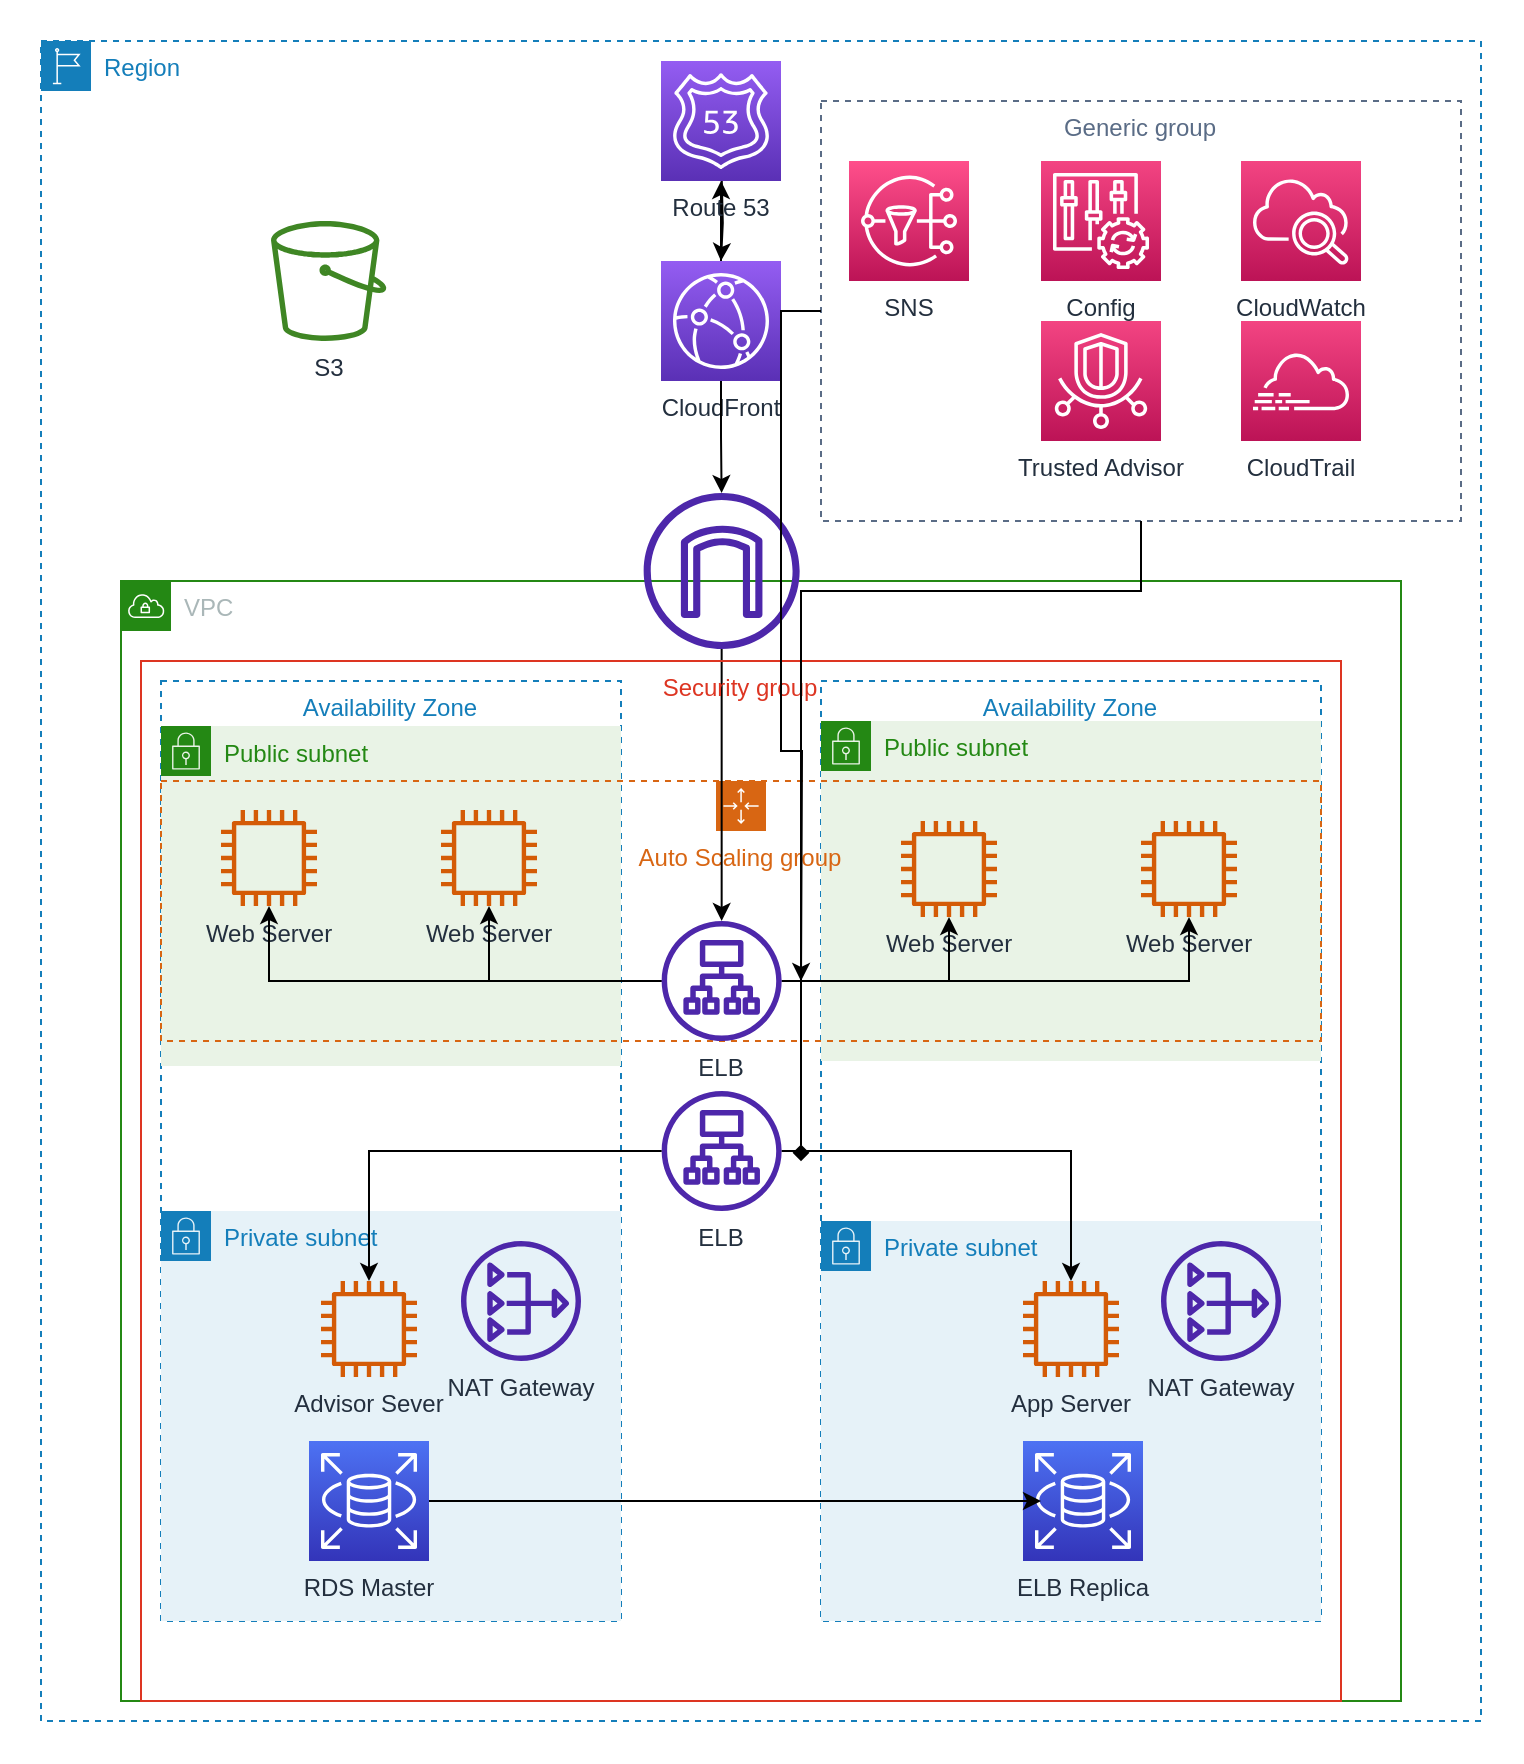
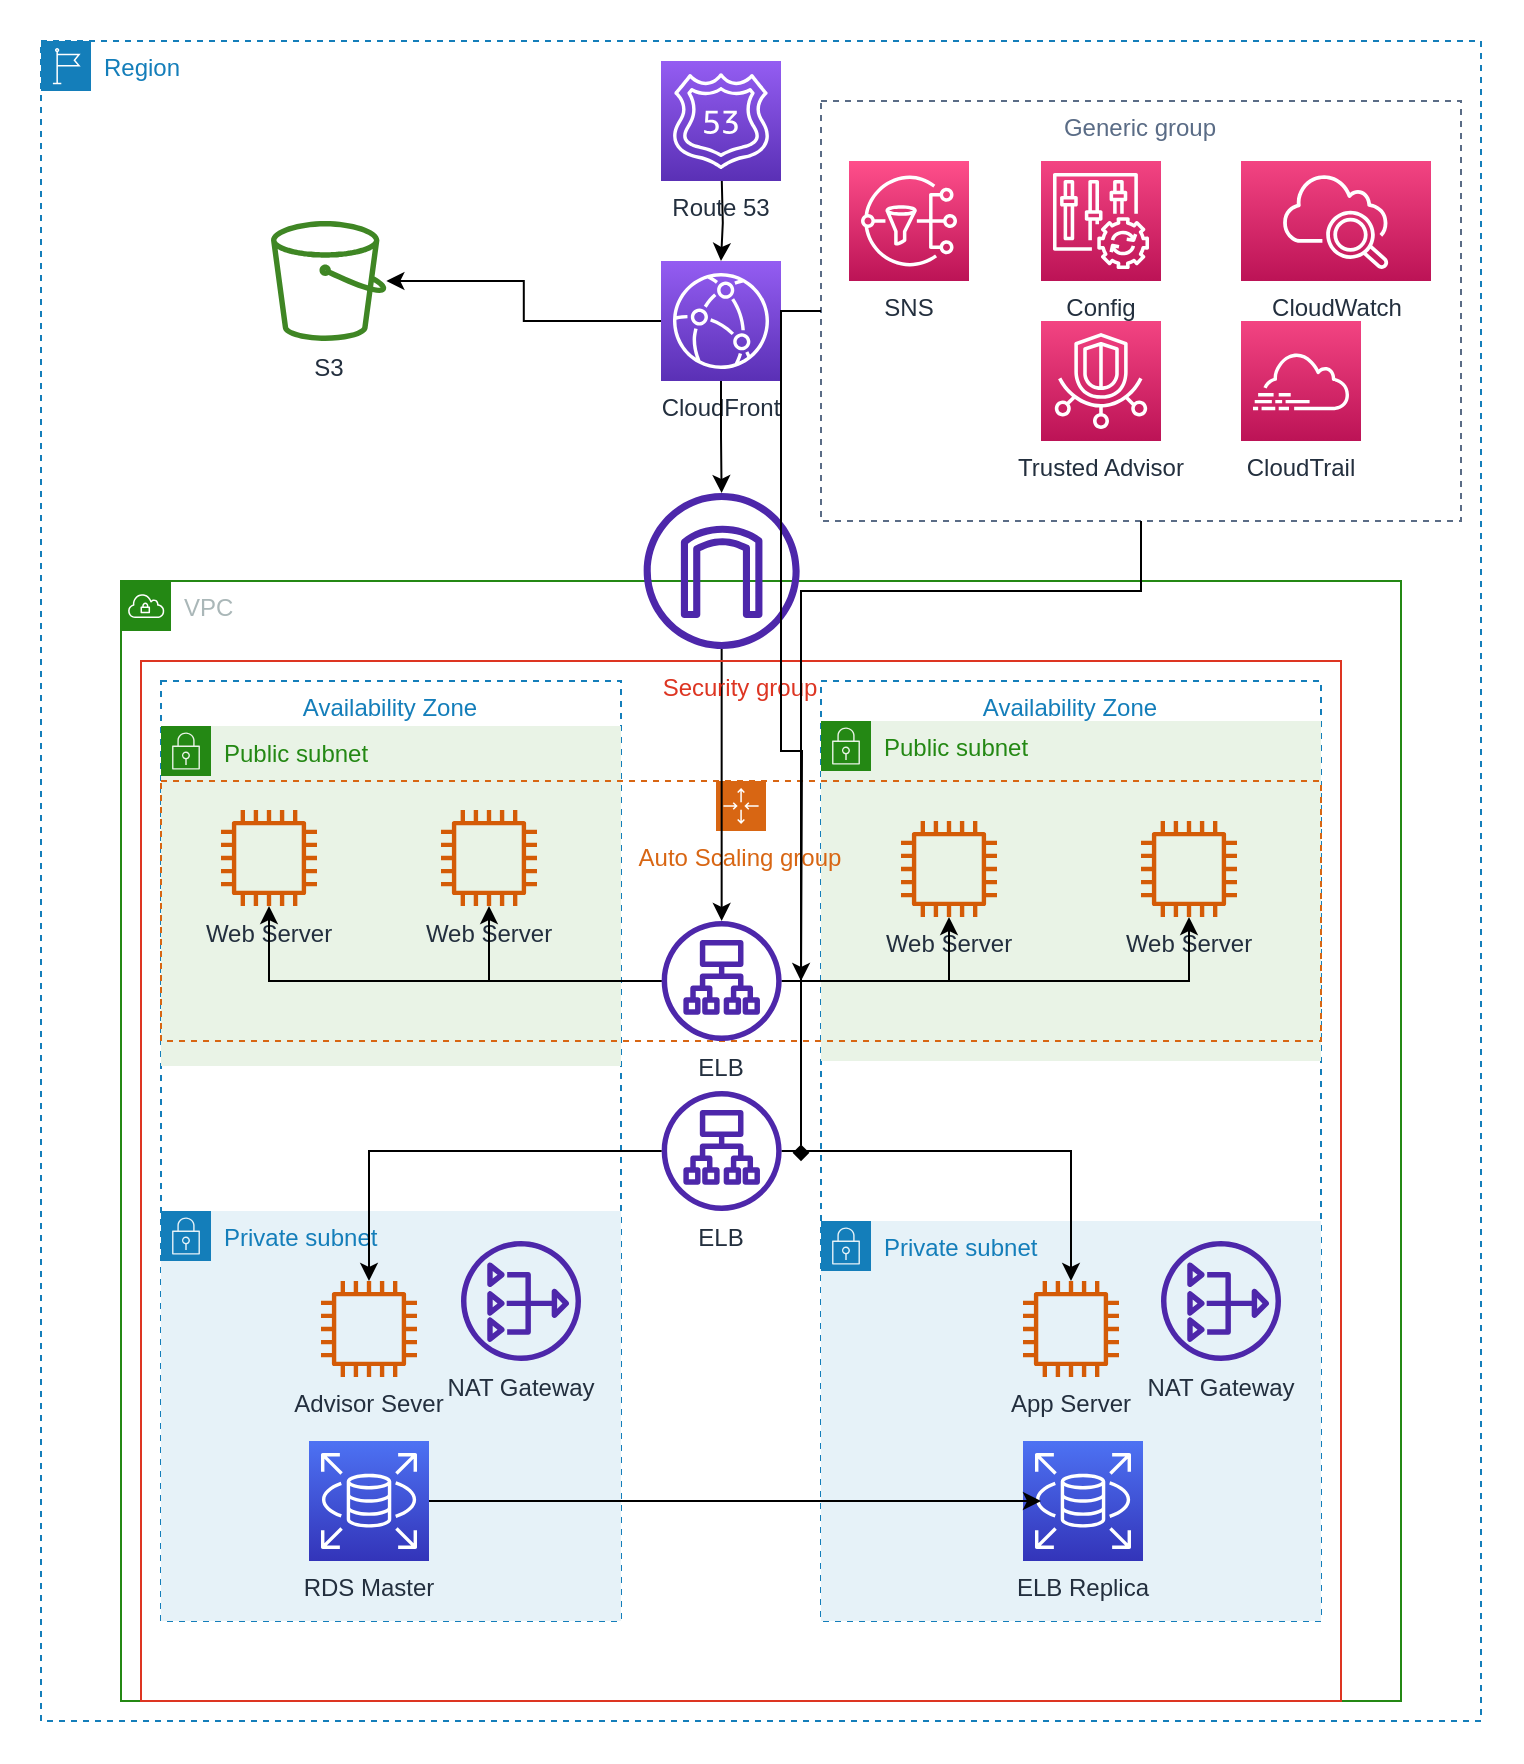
node "CloudWatch": size 120x120 -> 190x120
edge "CloudFront" -> "Route 53": now "CloudFront" -> "S3"
